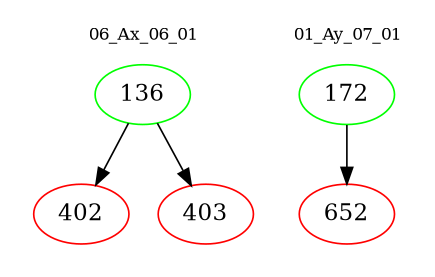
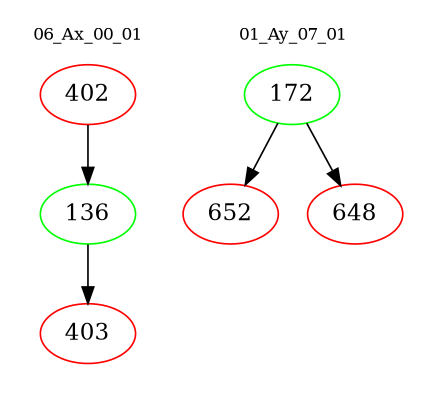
cluster "06_Ax_06_01": label "06_Ax_06_01" -> "06_Ax_00_01"
edge "136" -> "402": reversed
node "648": added
